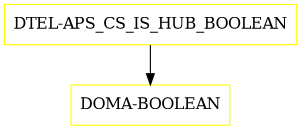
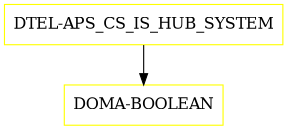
node "DTEL-APS_CS_IS_HUB_BOOLEAN": label "DTEL-APS_CS_IS_HUB_BOOLEAN" -> "DTEL-APS_CS_IS_HUB_SYSTEM"
